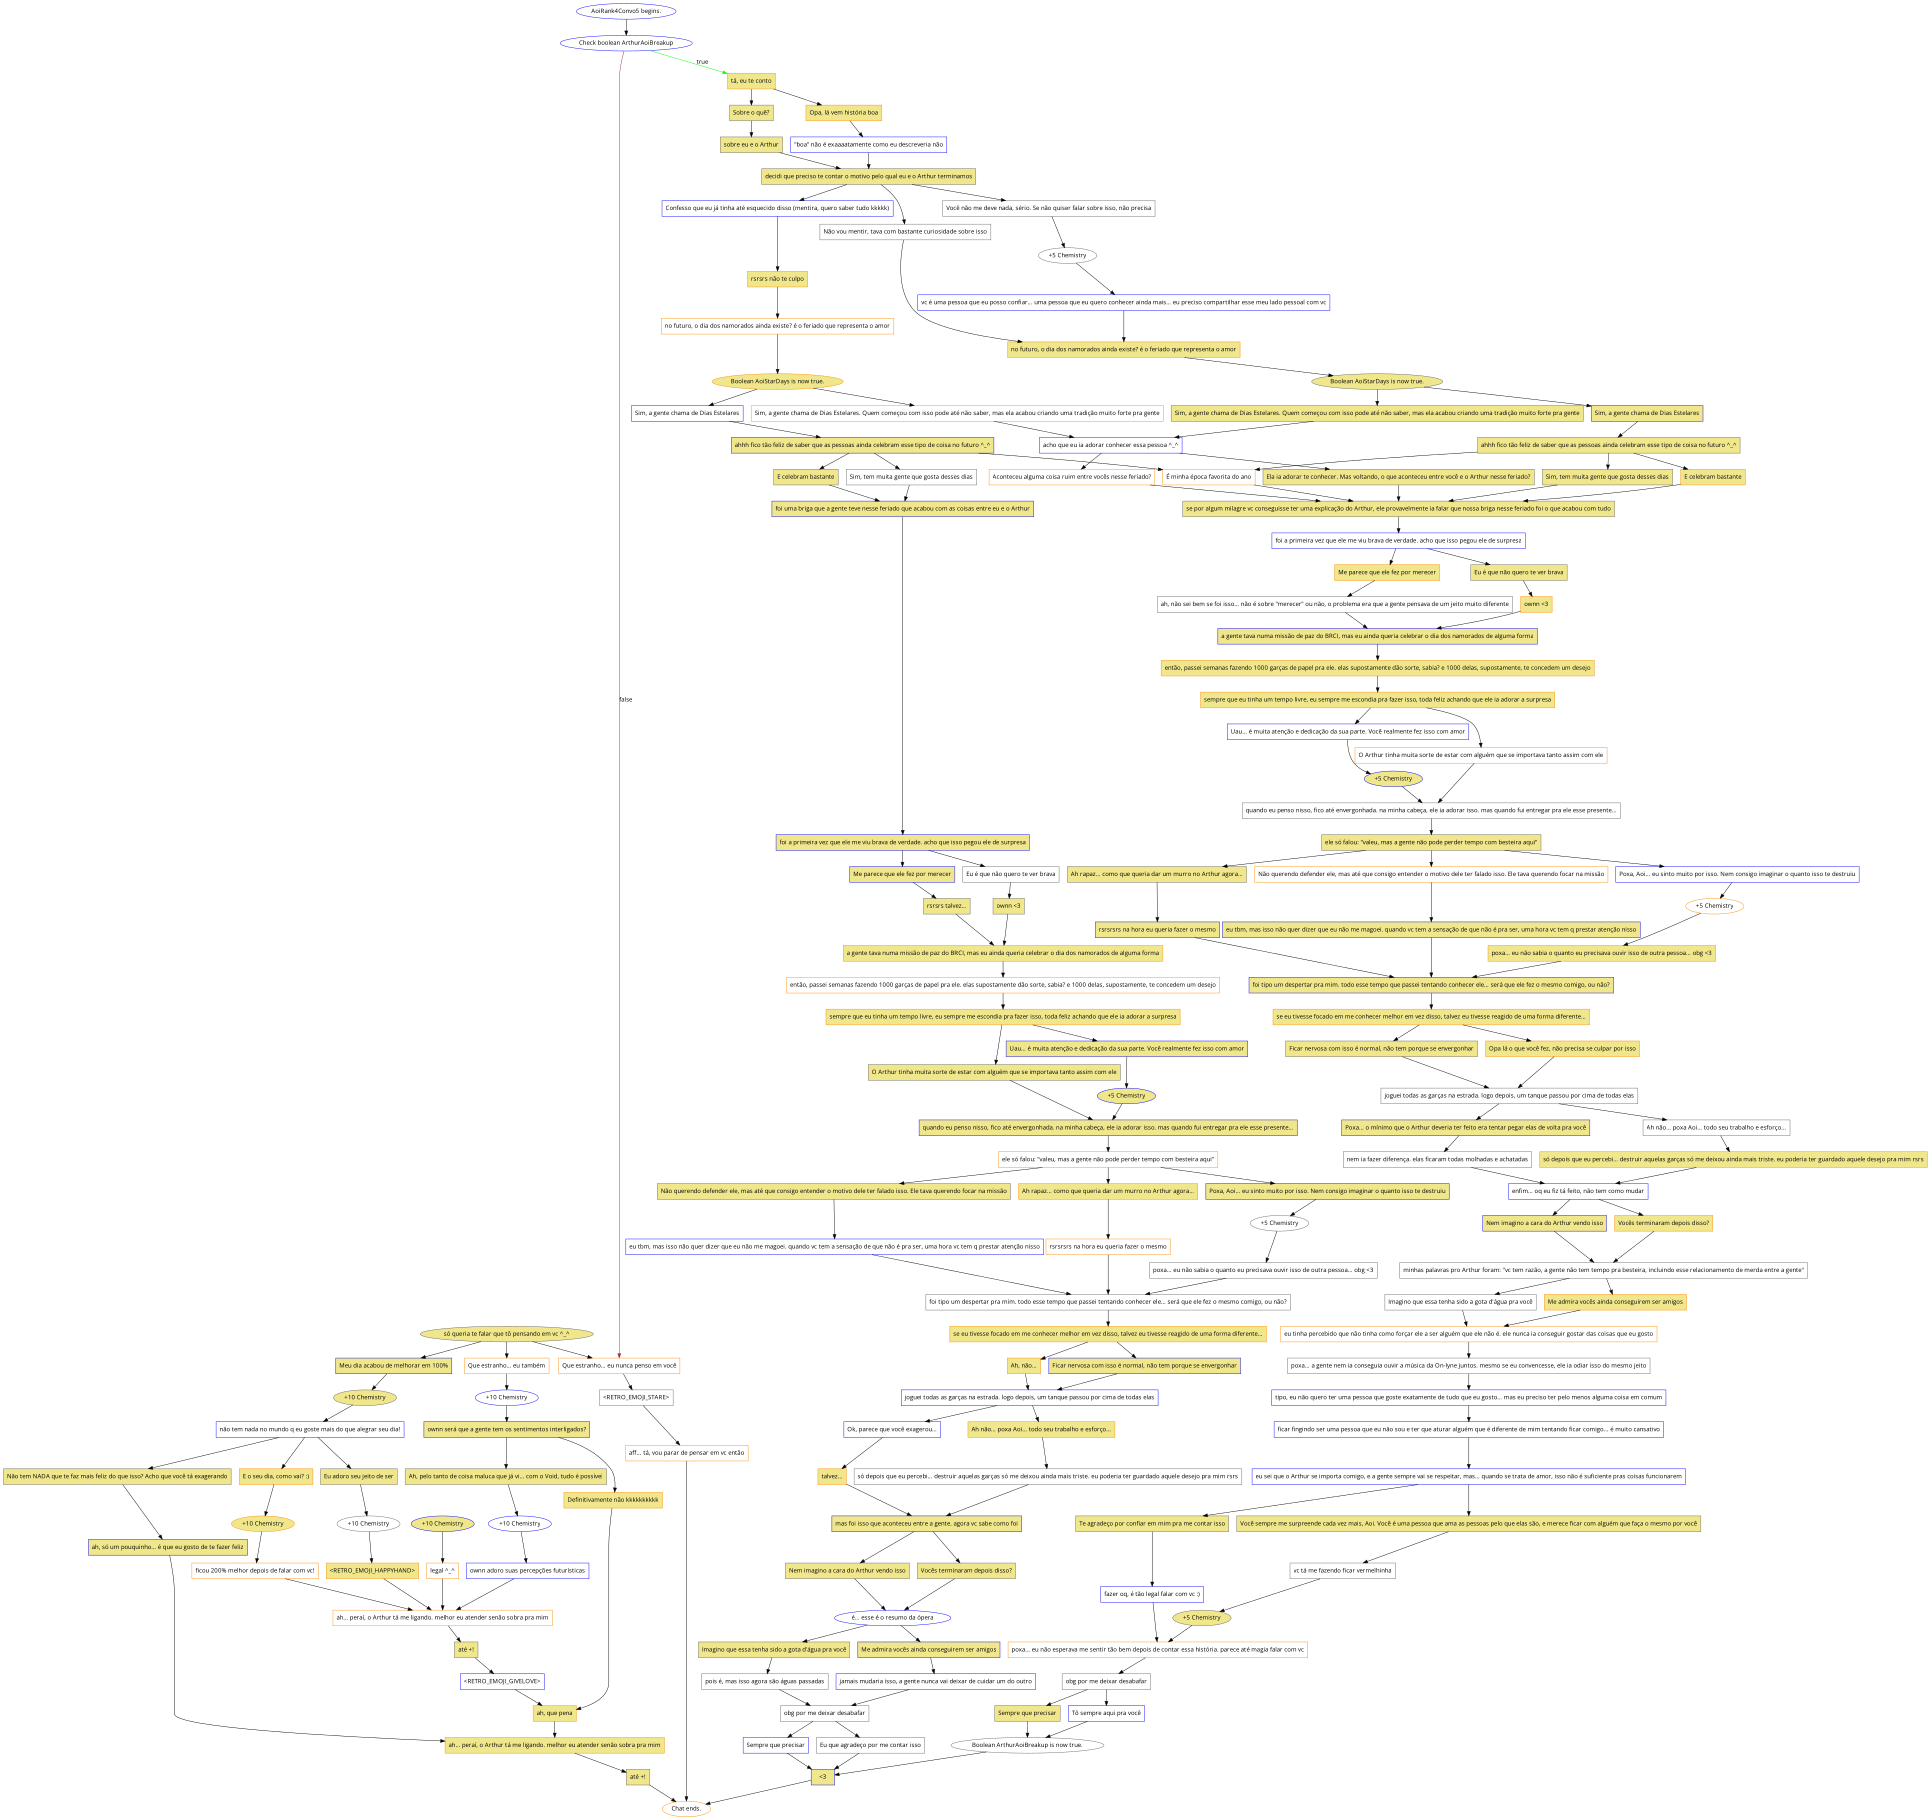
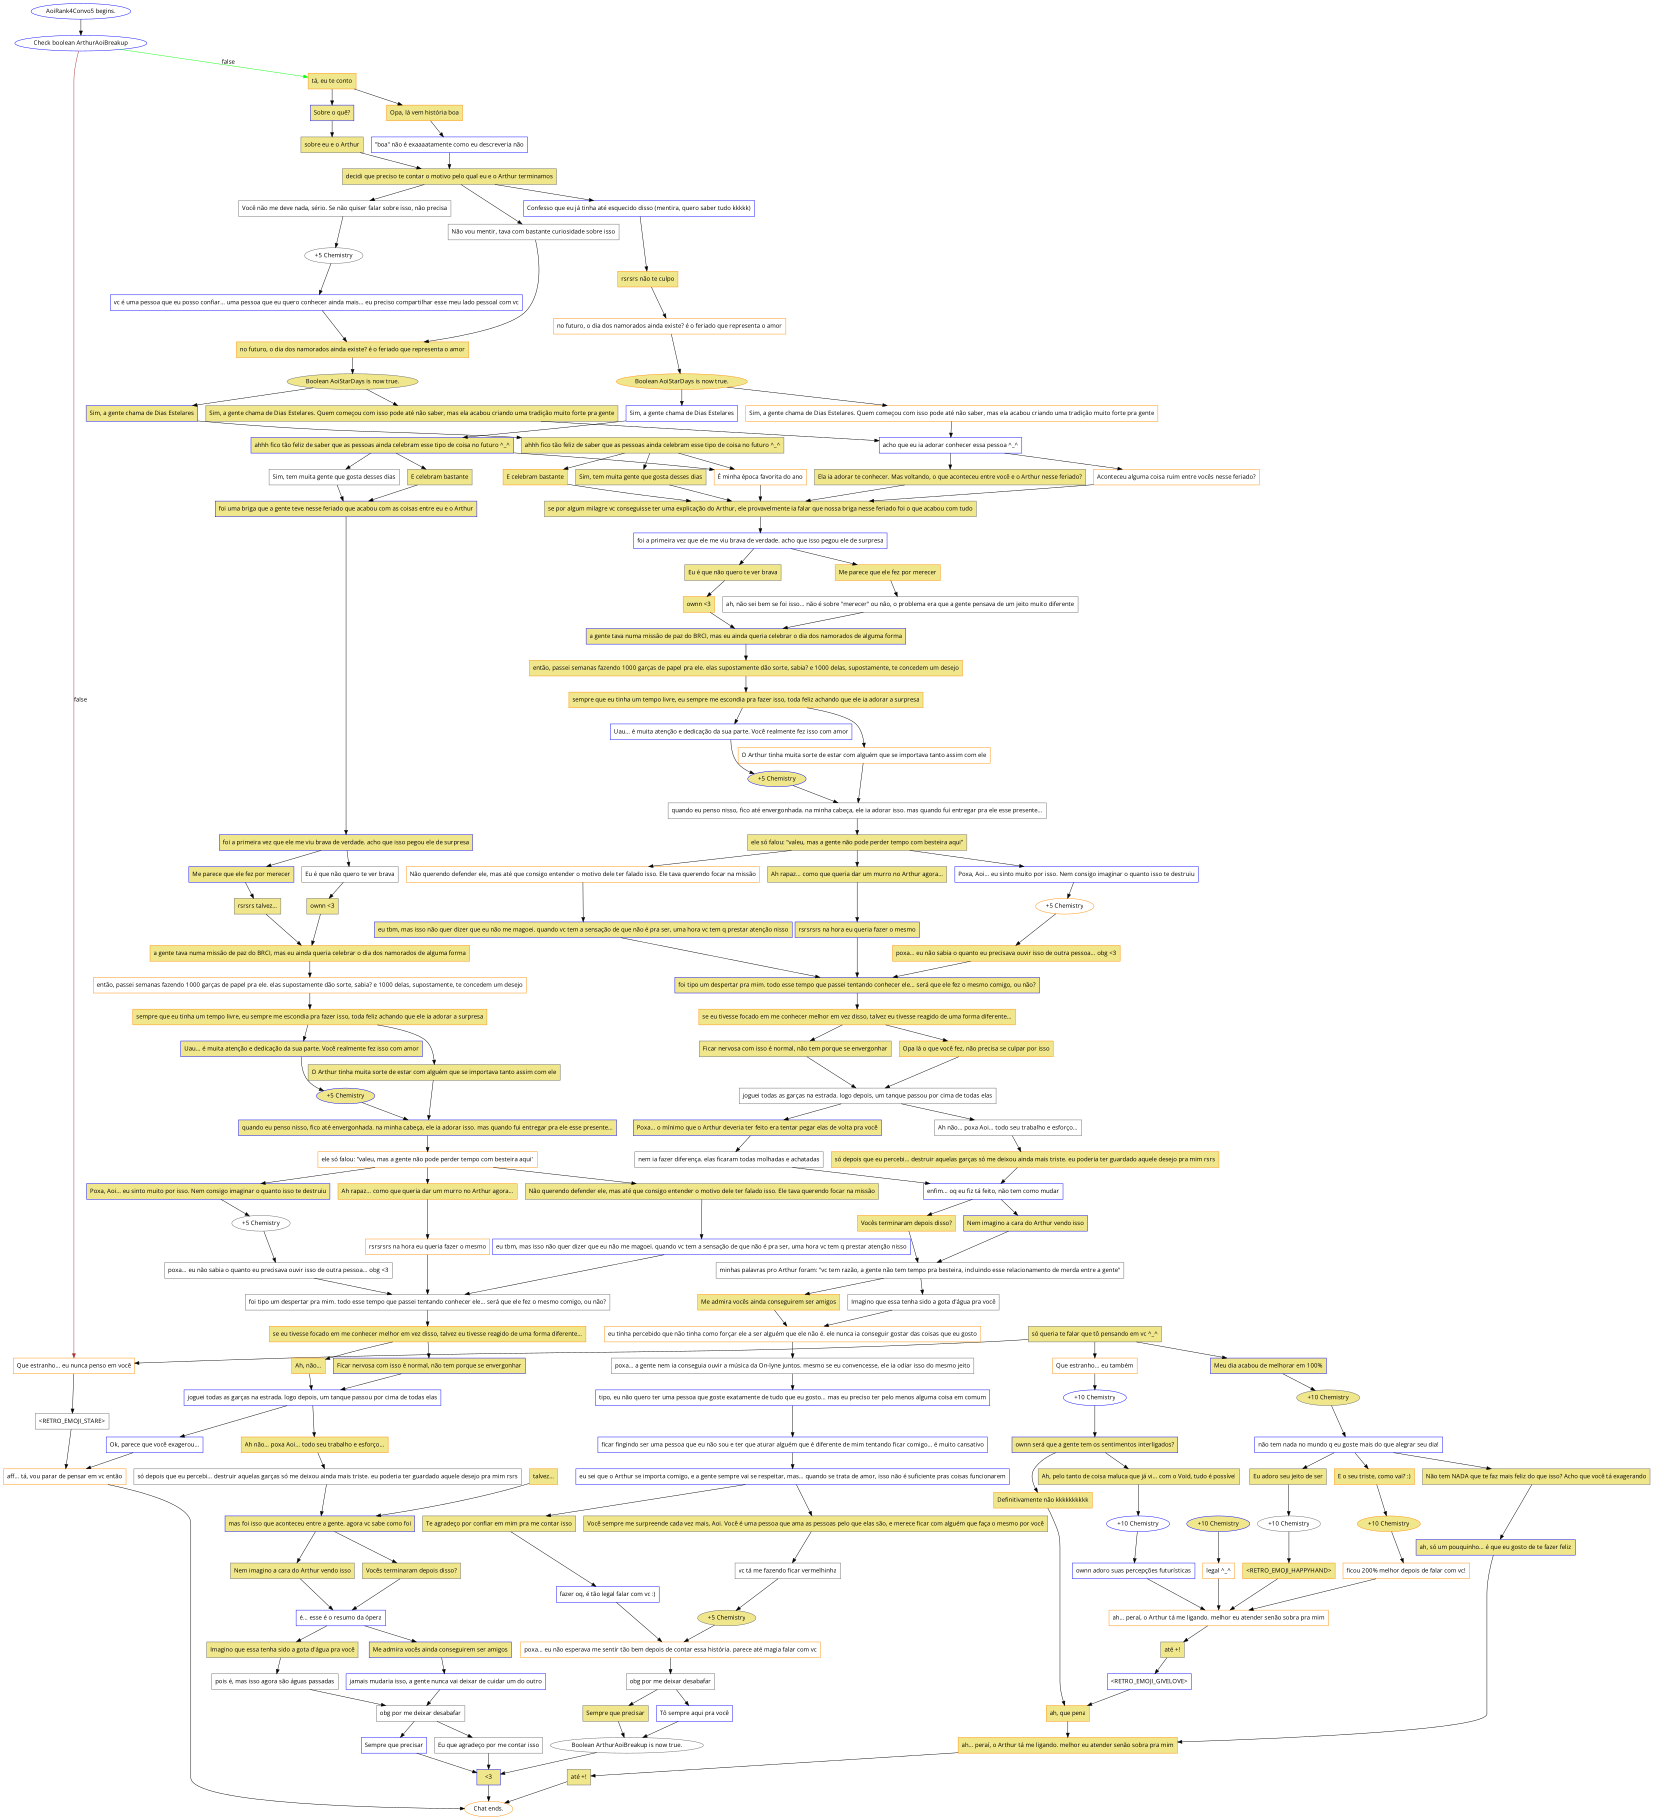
edge "Check boolean ArthurAoiBreakup" -> "tá, eu te conto": label "true" -> "false"
node "Sobre o quê?": color gray40 -> blue
node "só queria te falar que tô pensando em vc ^_^": shape ellipse -> box
edge "Ok, parece que você exagerou…" -> "talvez…": now "Ok, parece que você exagerou…" -> "aff… tá, vou parar de pensar em vc então"
node "E o seu dia, como vai? :)": label "E o seu dia, como vai? :)" -> "E o seu triste, como vai? :)"
node "é… esse é o resumo da ópera": shape ellipse -> box
